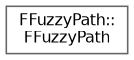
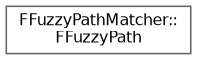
node "FFuzzyPath:: FFuzzyPath": label "FFuzzyPath:: FFuzzyPath" -> "FFuzzyPathMatcher:: FFuzzyPath"
